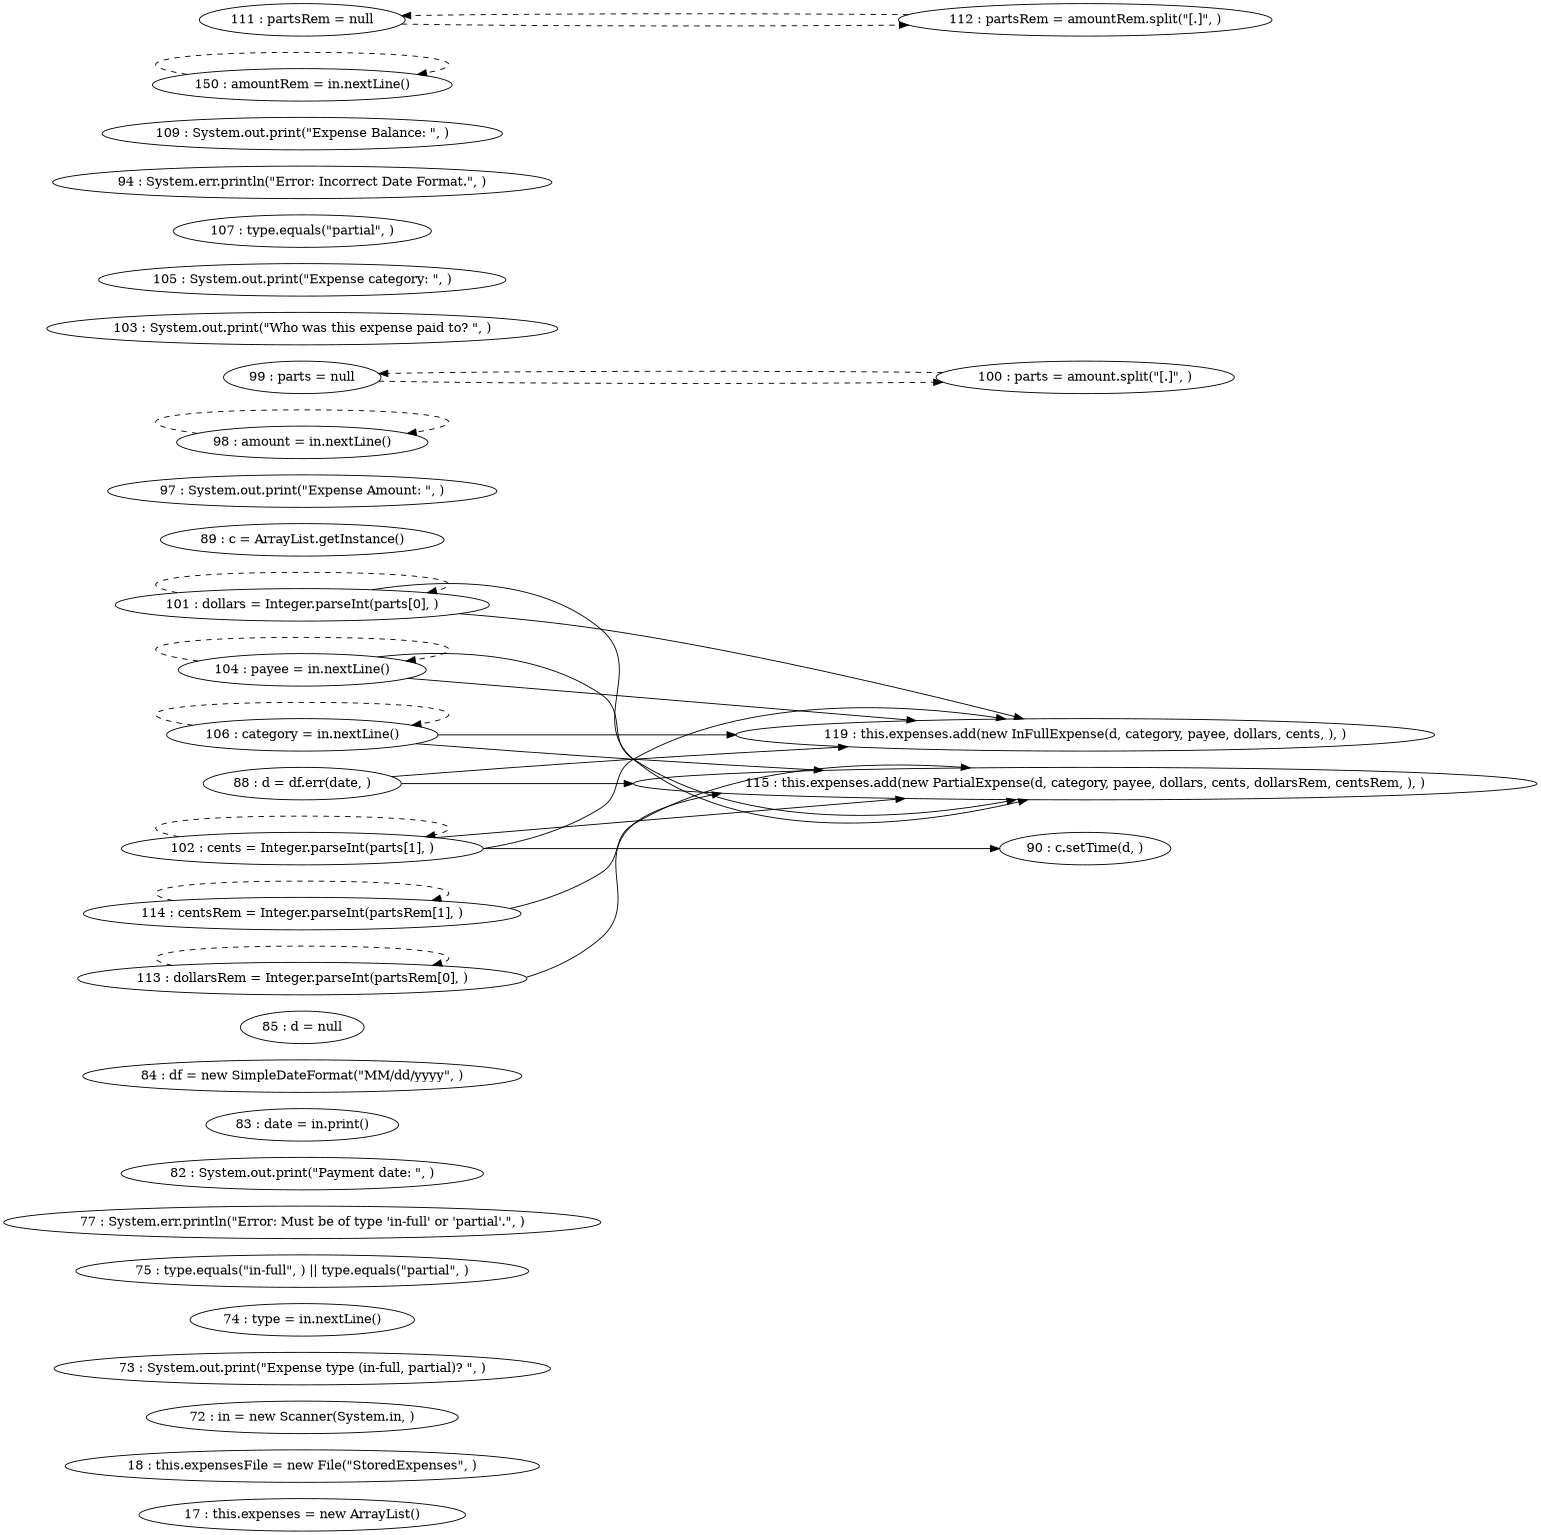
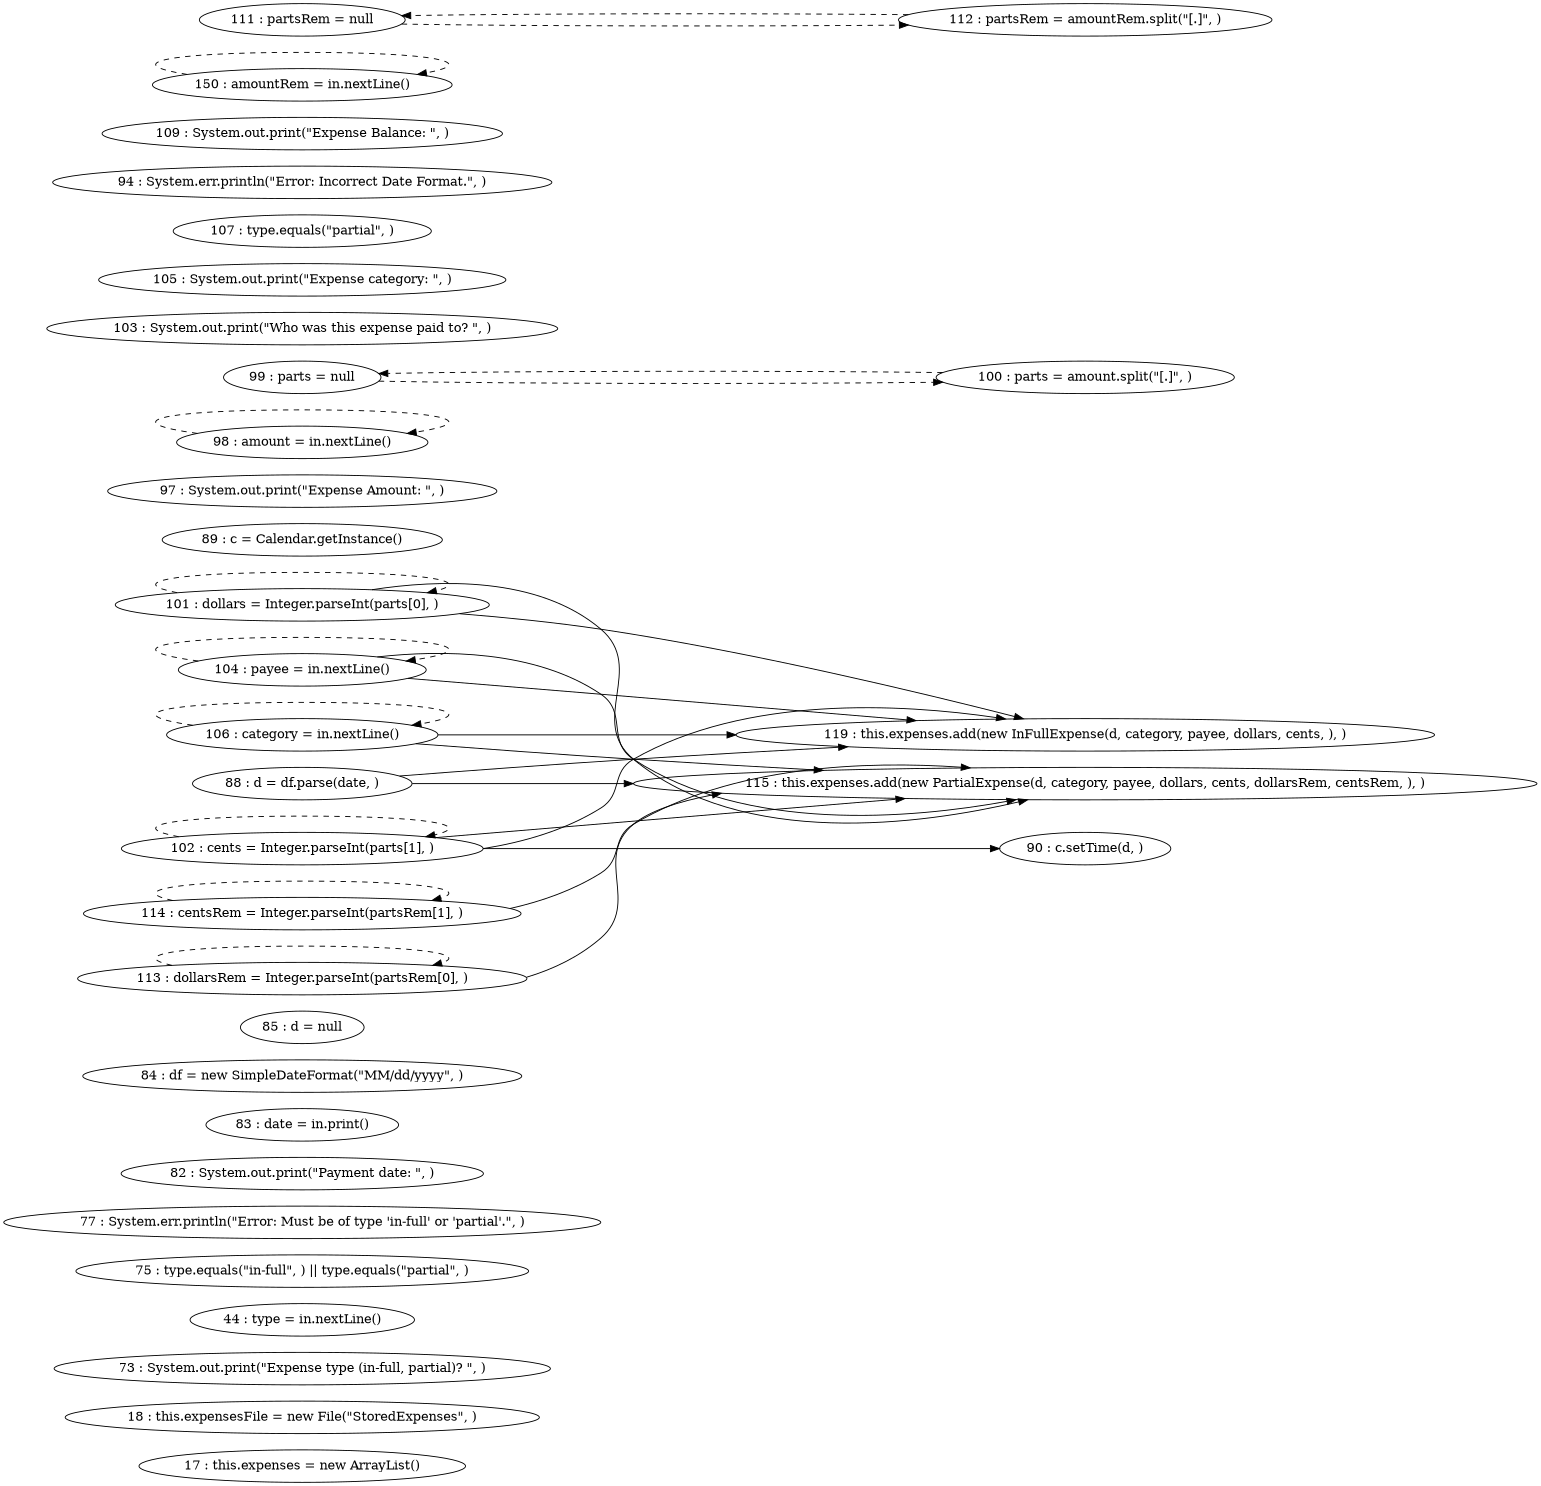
node "89 : c = ArrayList.getInstance()": label "89 : c = ArrayList.getInstance()" -> "89 : c = Calendar.getInstance()"
node "88 : d = df.err(date, )": label "88 : d = df.err(date, )" -> "88 : d = df.parse(date, )"
node "74 : type = in.nextLine()": label "74 : type = in.nextLine()" -> "44 : type = in.nextLine()"
node "72 : in = new Scanner(System.in, )": removed
